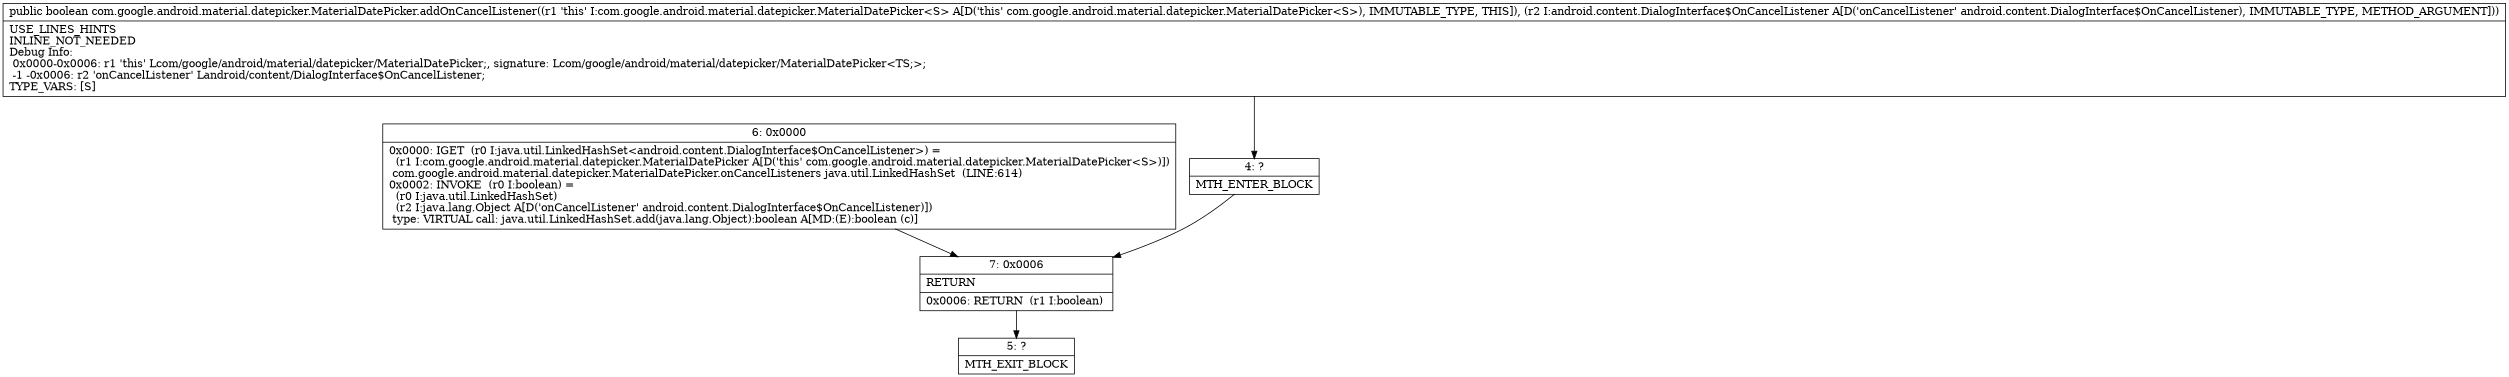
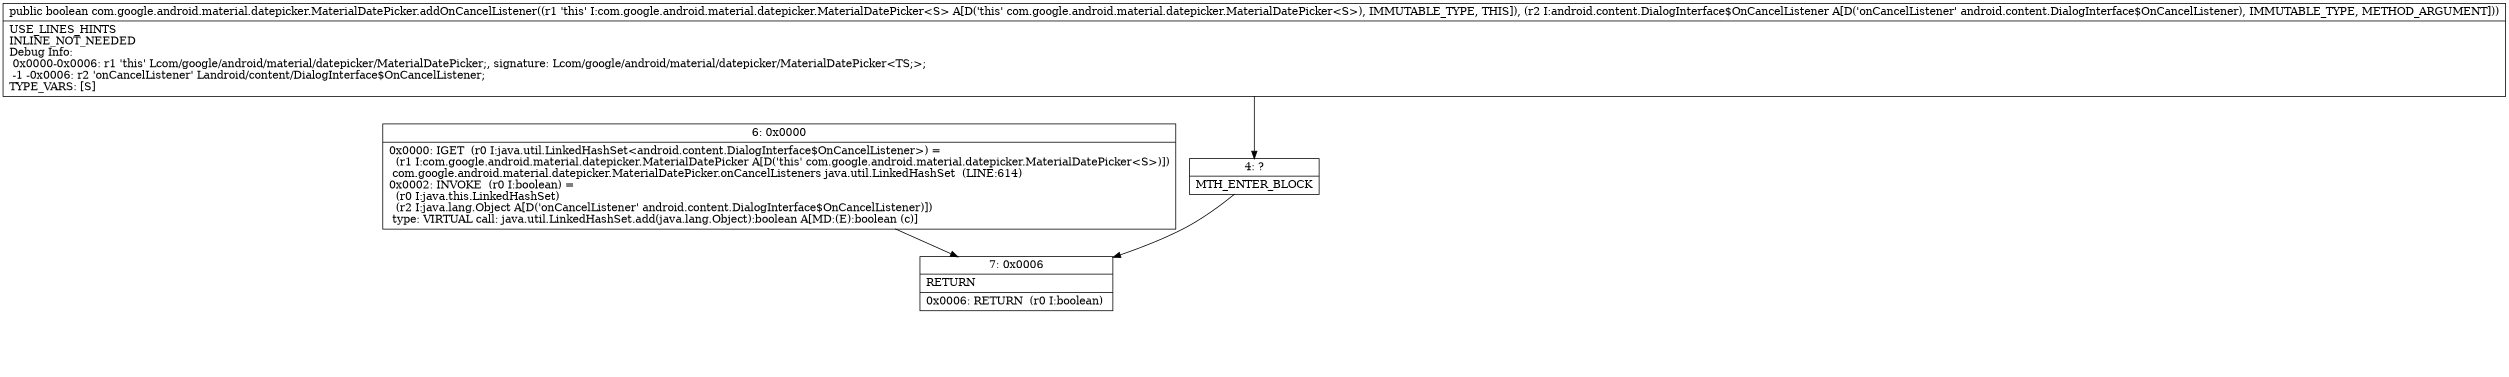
node "6: 0x0000": text "(r0 I:java.util.LinkedHashSet)" -> "(r0 I:java.this.LinkedHashSet)"
node "7: 0x0006": text "0x0006: RETURN  (r1 I:boolean)" -> "0x0006: RETURN  (r0 I:boolean)"
node "5: ?": removed
